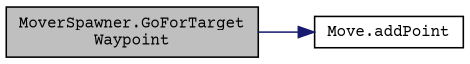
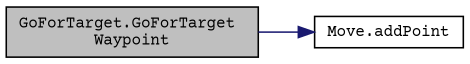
node "MoverSpawner.GoForTarget Waypoint": label "MoverSpawner.GoForTarget Waypoint" -> "GoForTarget.GoForTarget Waypoint"
